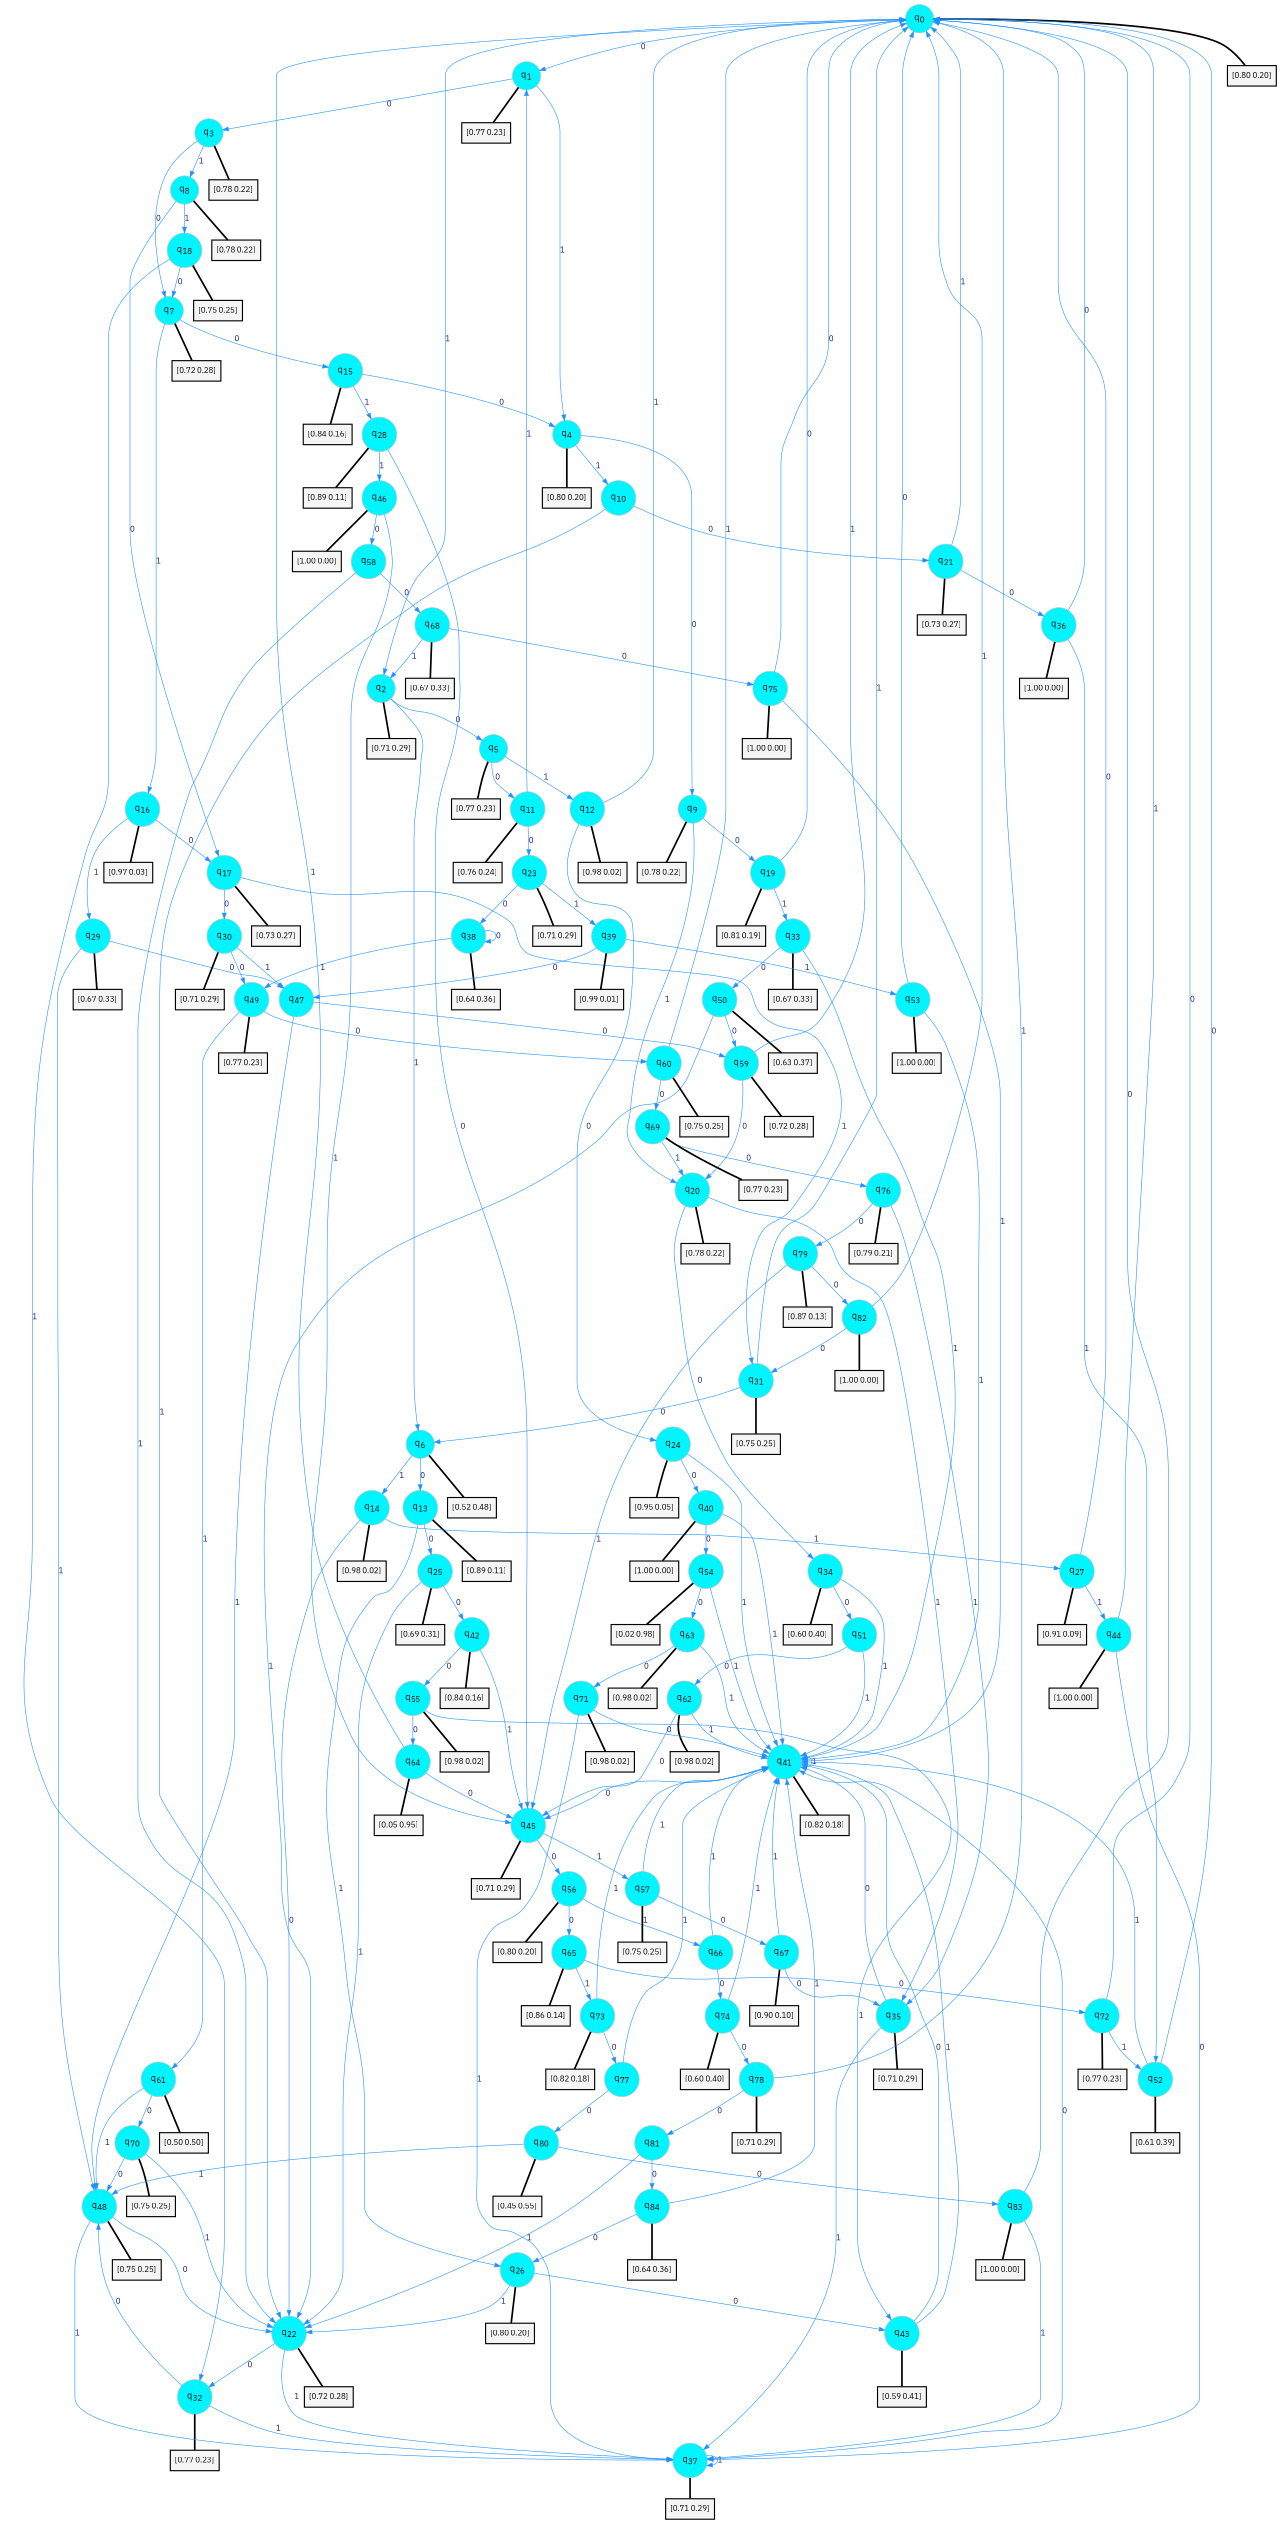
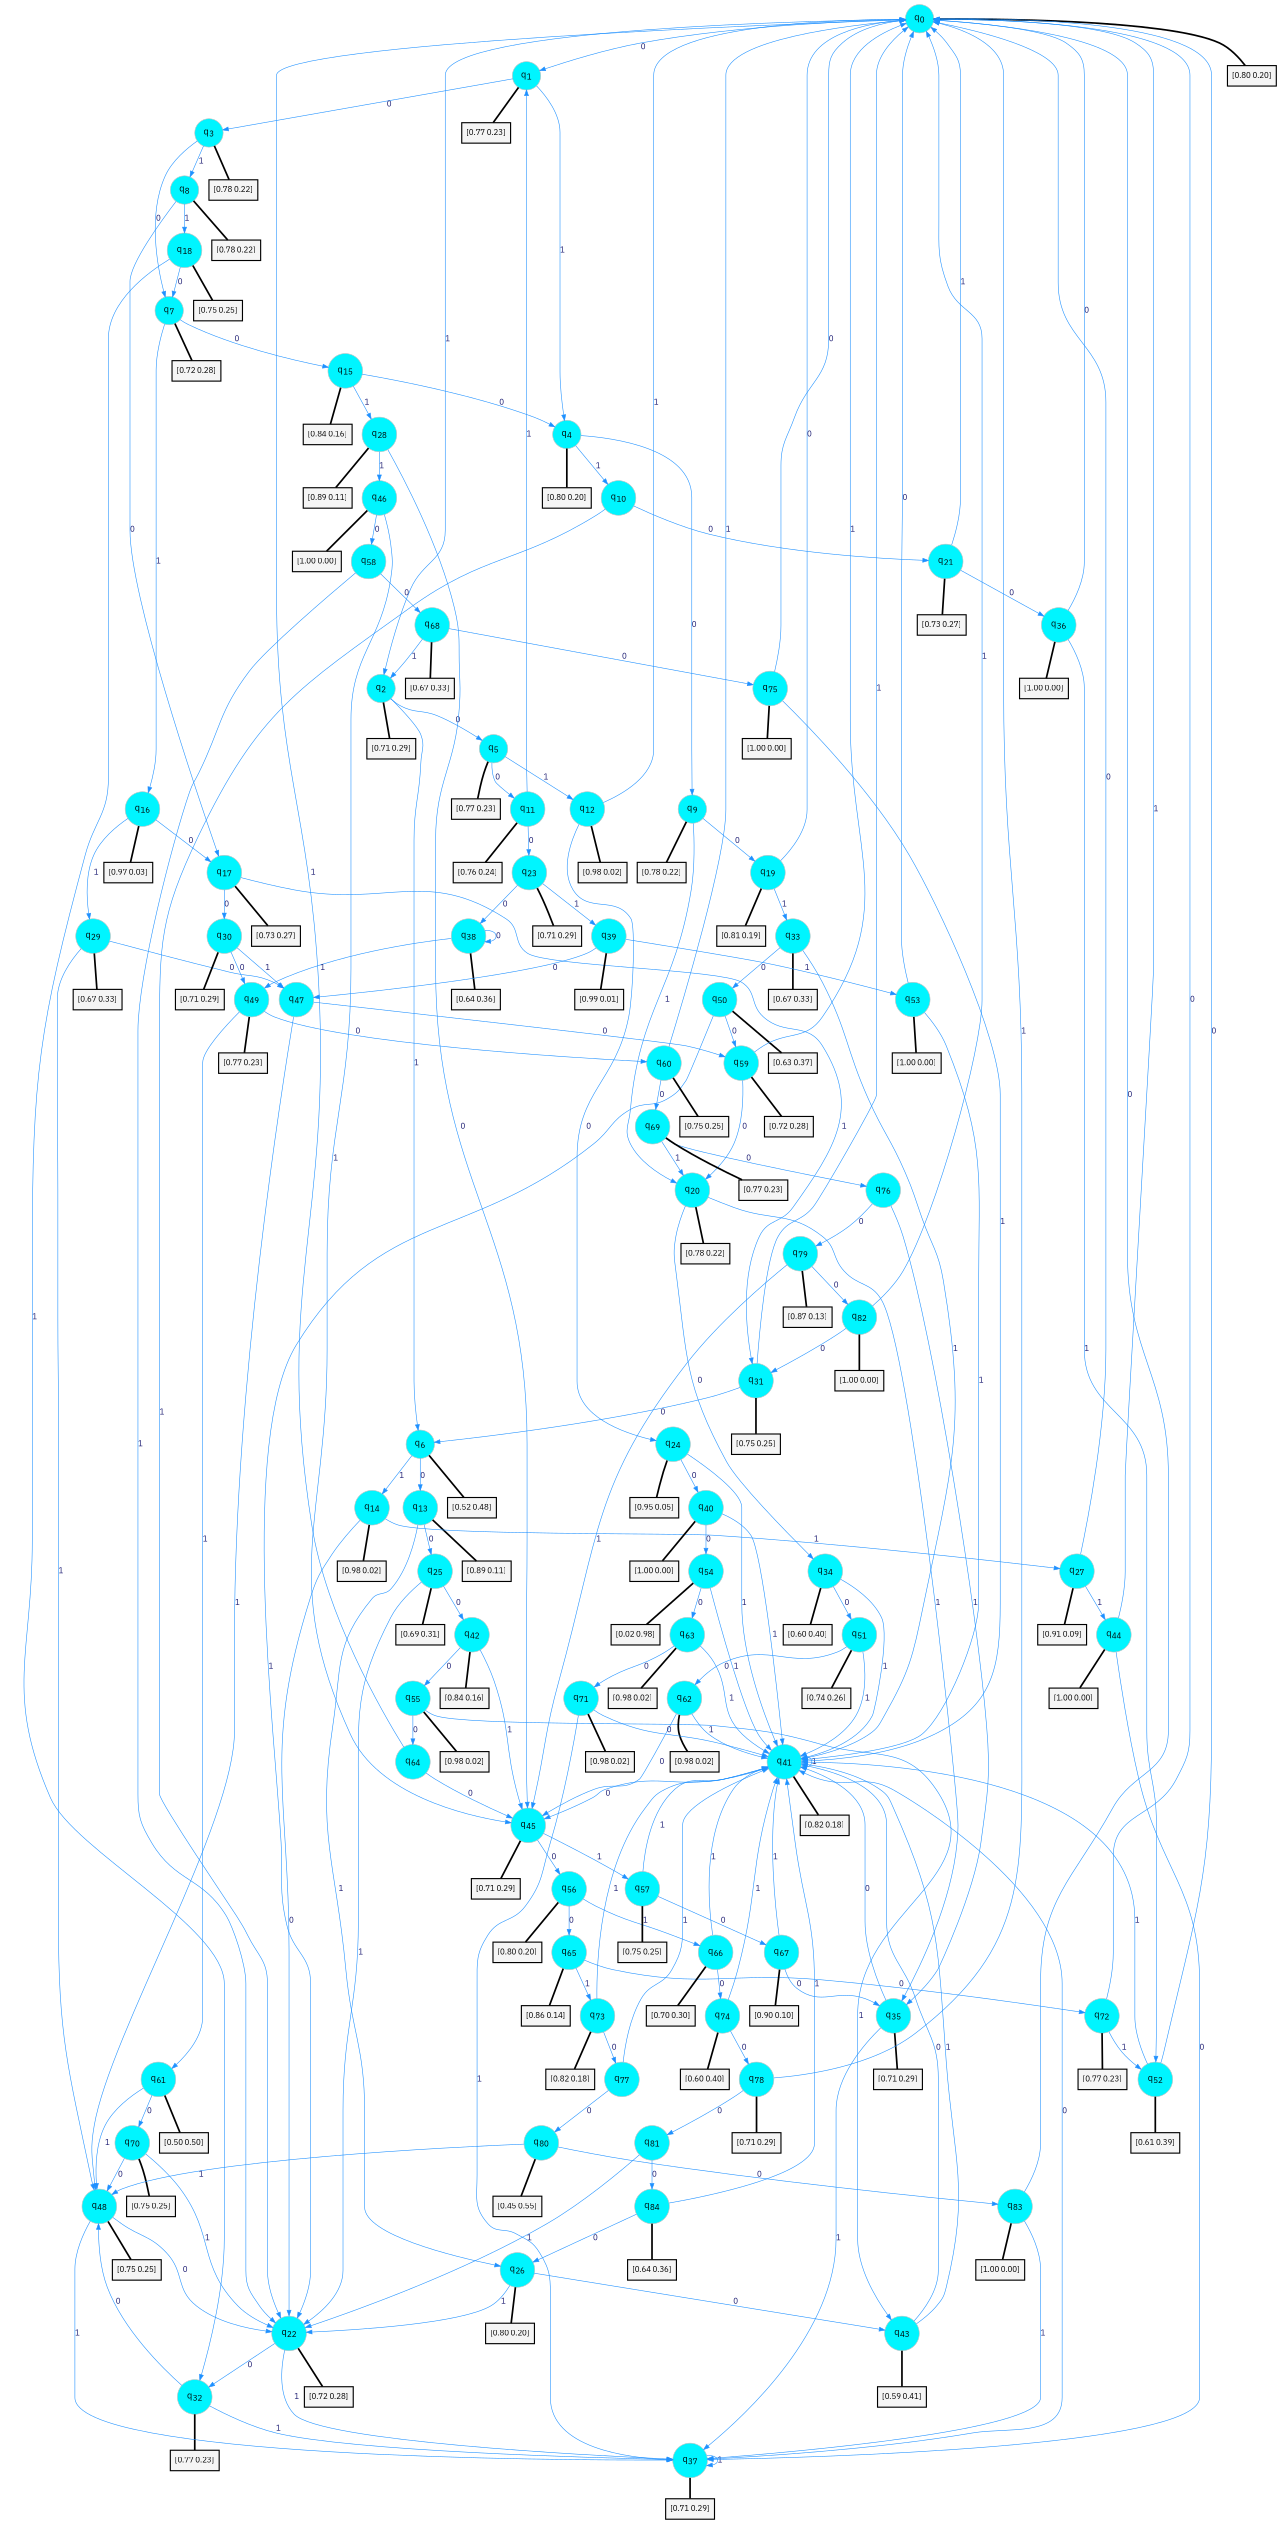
node "[0.79 0.21]": removed
node "[0.74 0.26]": added
node "[0.05 0.95]": removed
node "[0.70 0.30]": added
